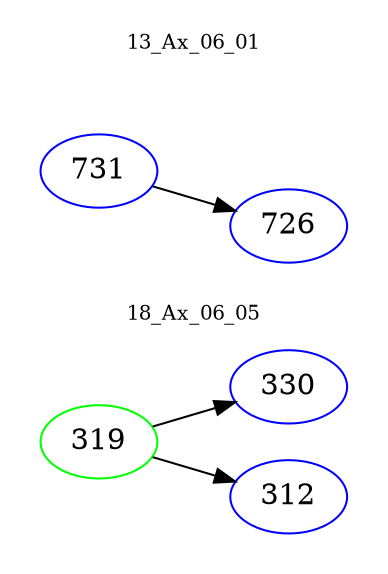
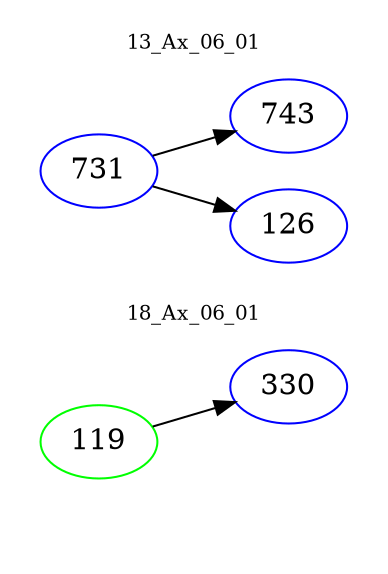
node "743": added
node "726": label "726" -> "126"
cluster "18_Ax_06_05": label "18_Ax_06_05" -> "18_Ax_06_01"
node "319": label "319" -> "119"
node "312": removed
